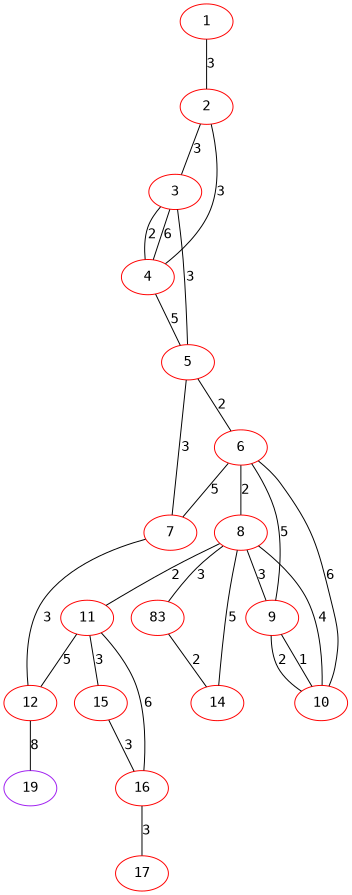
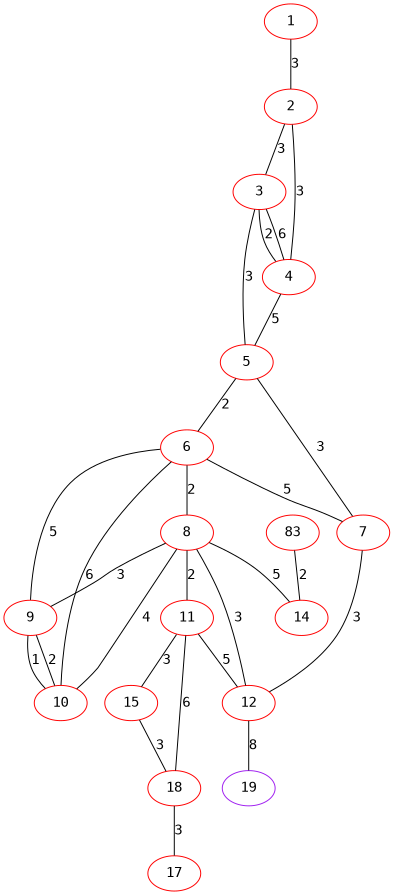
edge "8" -- "83": now "8" -- "12"
node "16": label "16" -> "18"
